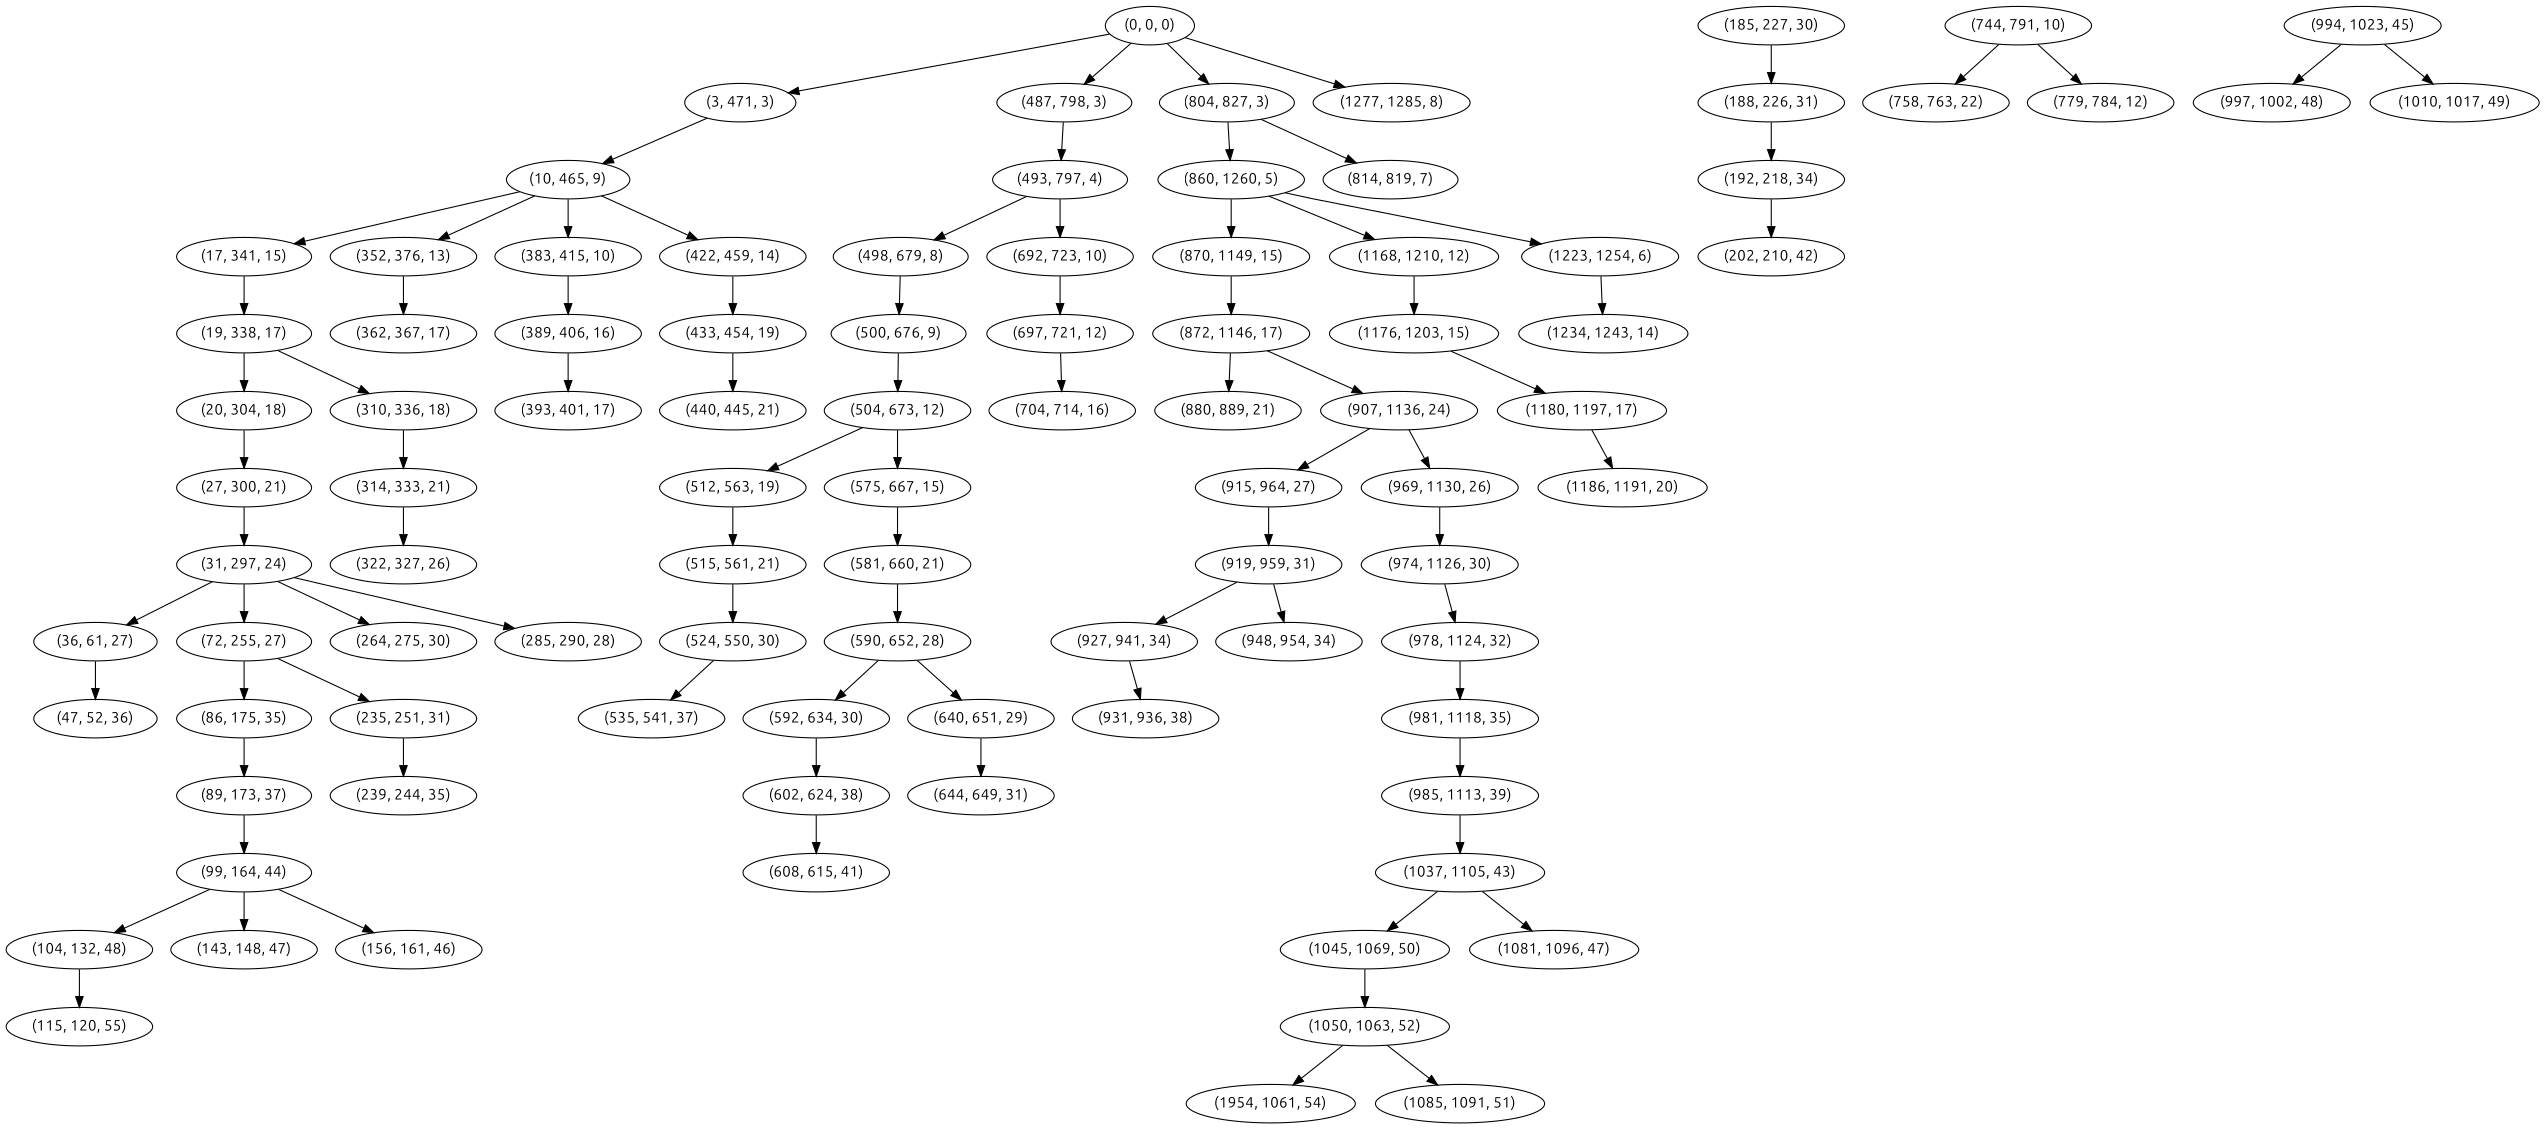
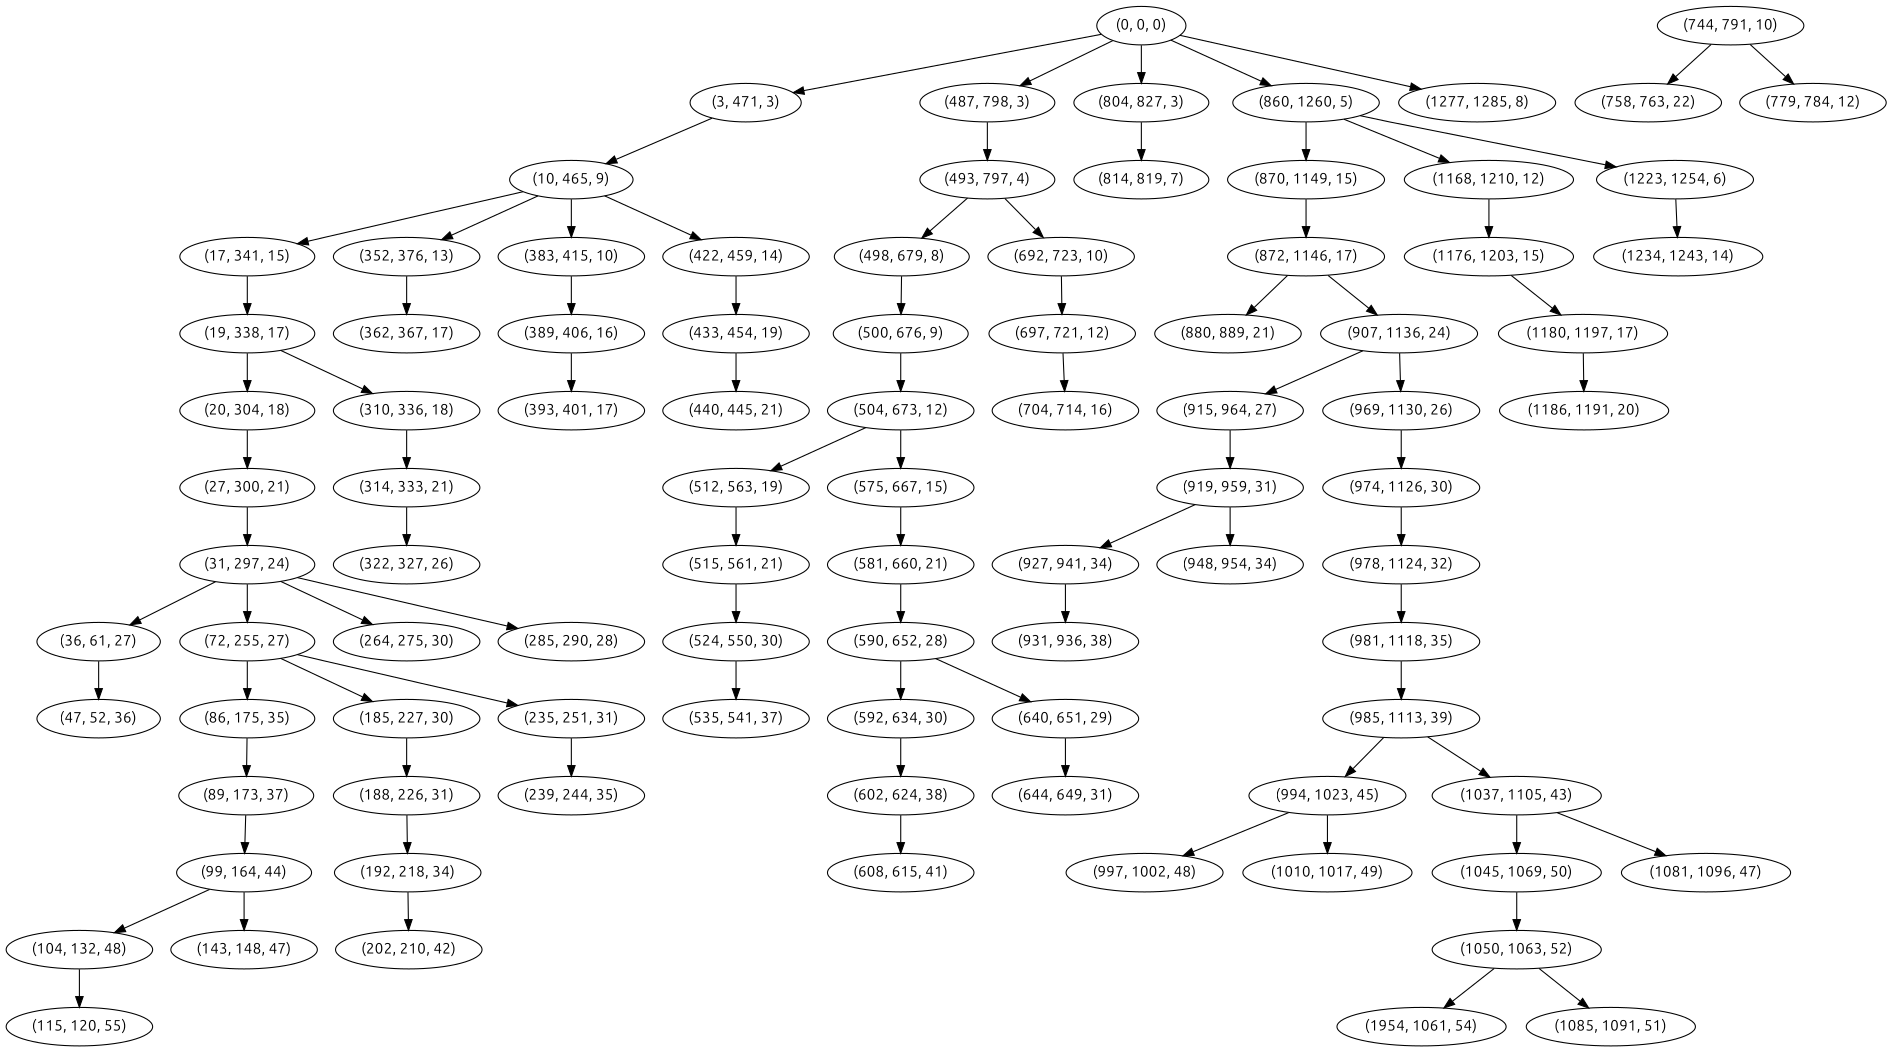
edge "(804, 827, 3)" -> "(860, 1260, 5)": now "(0, 0, 0)" -> "(860, 1260, 5)"
edge "(72, 255, 27)" -> "(185, 227, 30)": added
edge "(985, 1113, 39)" -> "(994, 1023, 45)": added
node "(156, 161, 46)": removed
